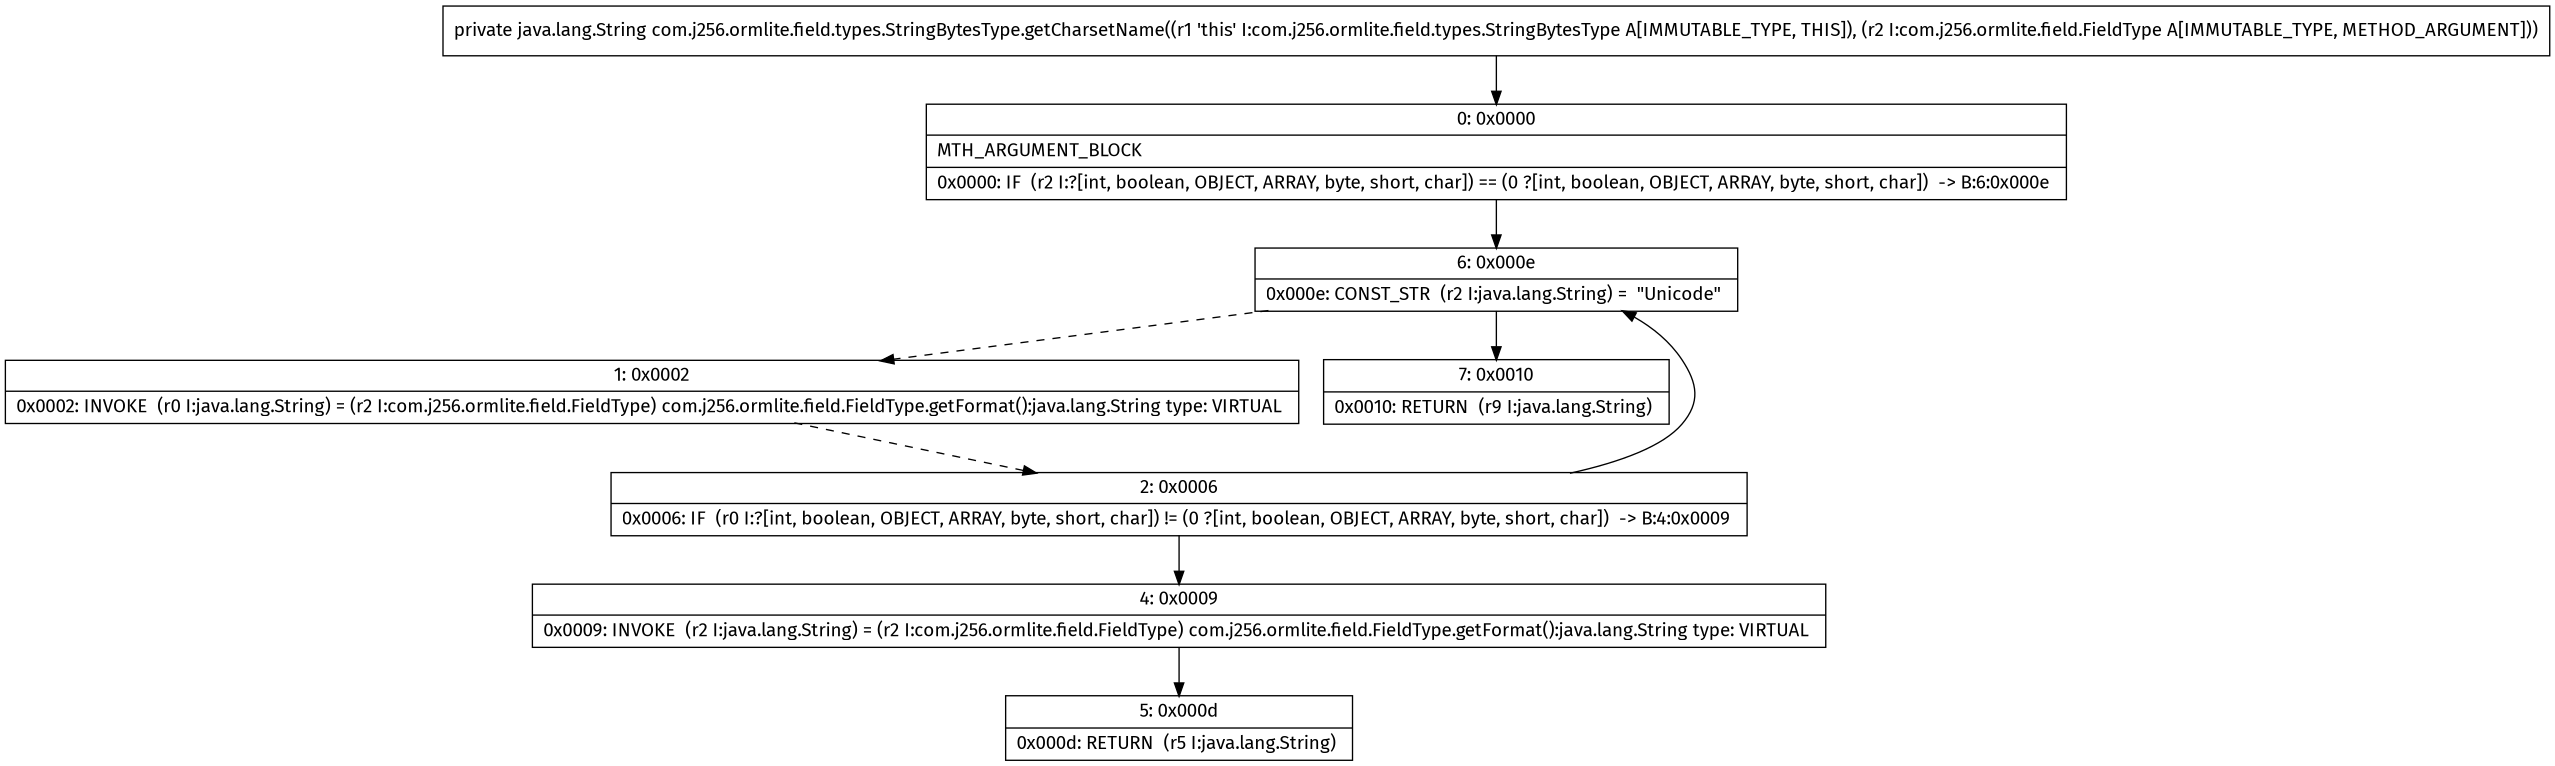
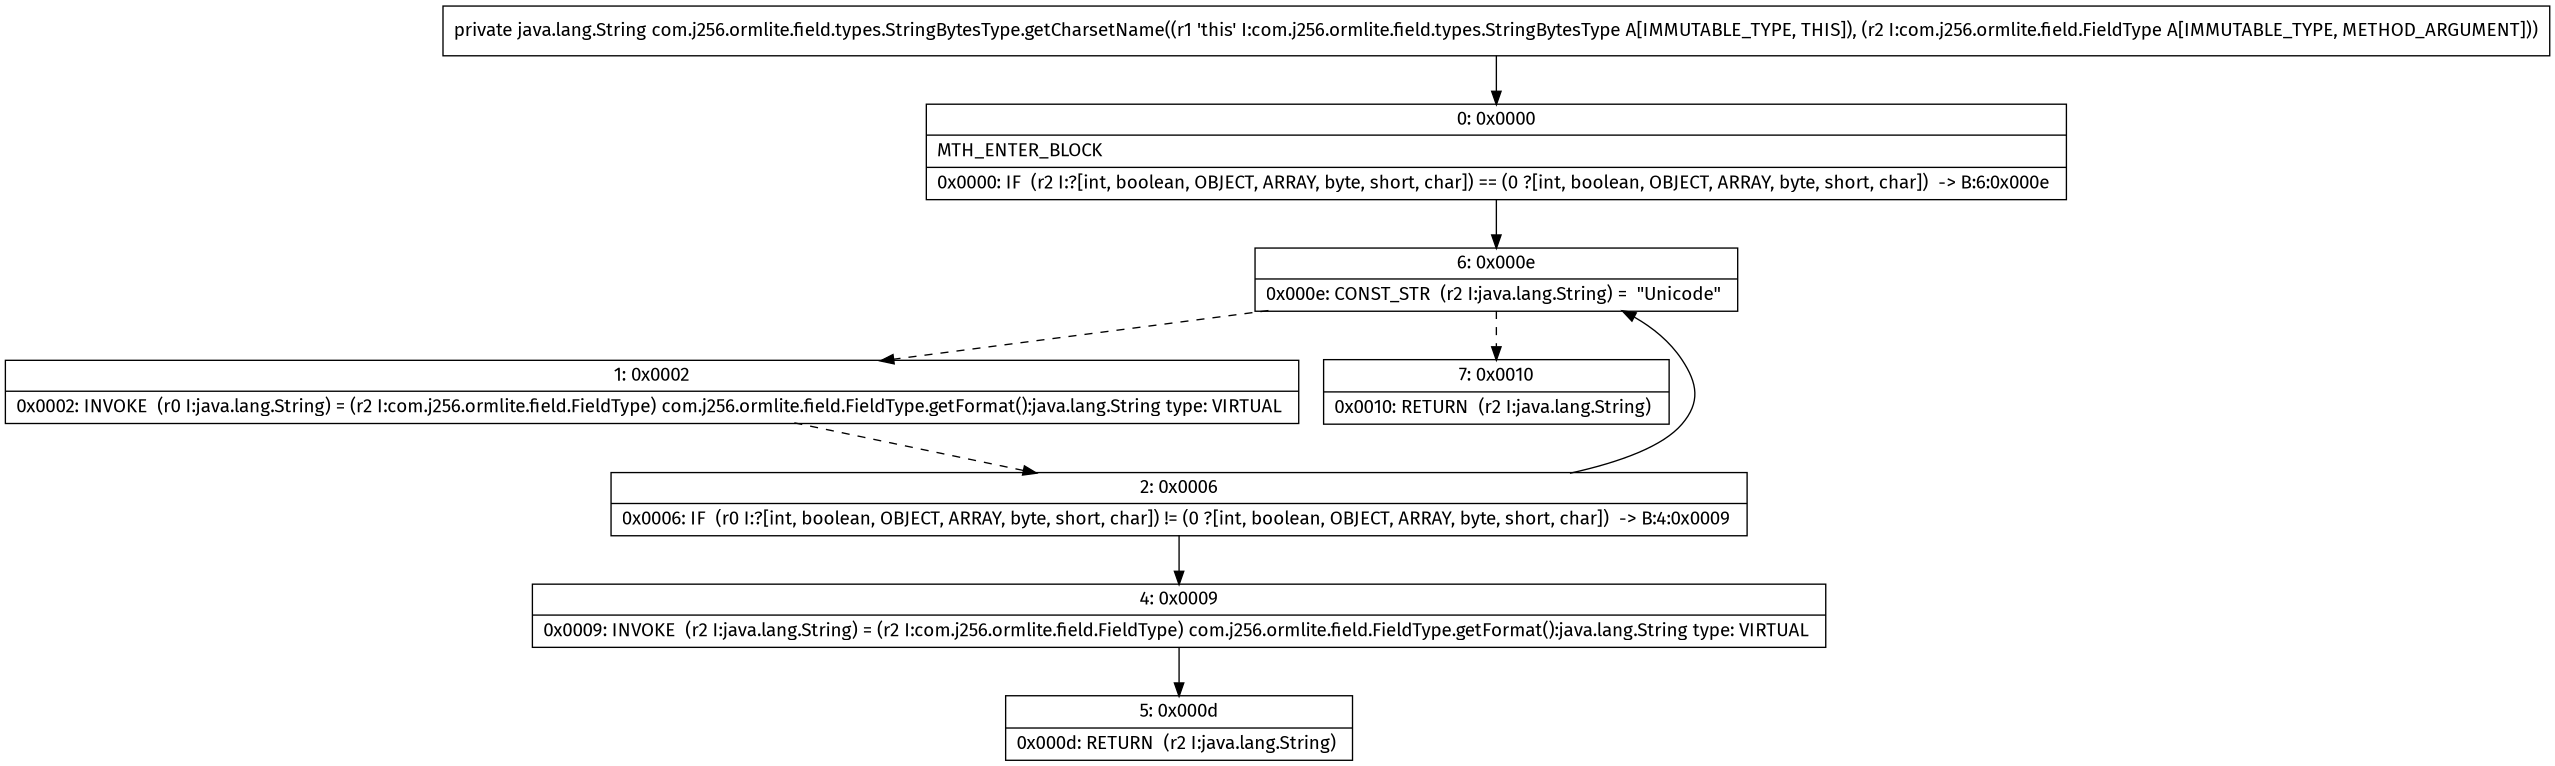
node "0: 0x0000": text "MTH_ARGUMENT_BLOCK" -> "MTH_ENTER_BLOCK"
edge "6: 0x000e" -> "7: 0x0010": style solid -> dashed
node "7: 0x0010": text "0x0010: RETURN  (r9 I:java.lang.String)" -> "0x0010: RETURN  (r2 I:java.lang.String)"
node "5: 0x000d": text "0x000d: RETURN  (r5 I:java.lang.String)" -> "0x000d: RETURN  (r2 I:java.lang.String)"
